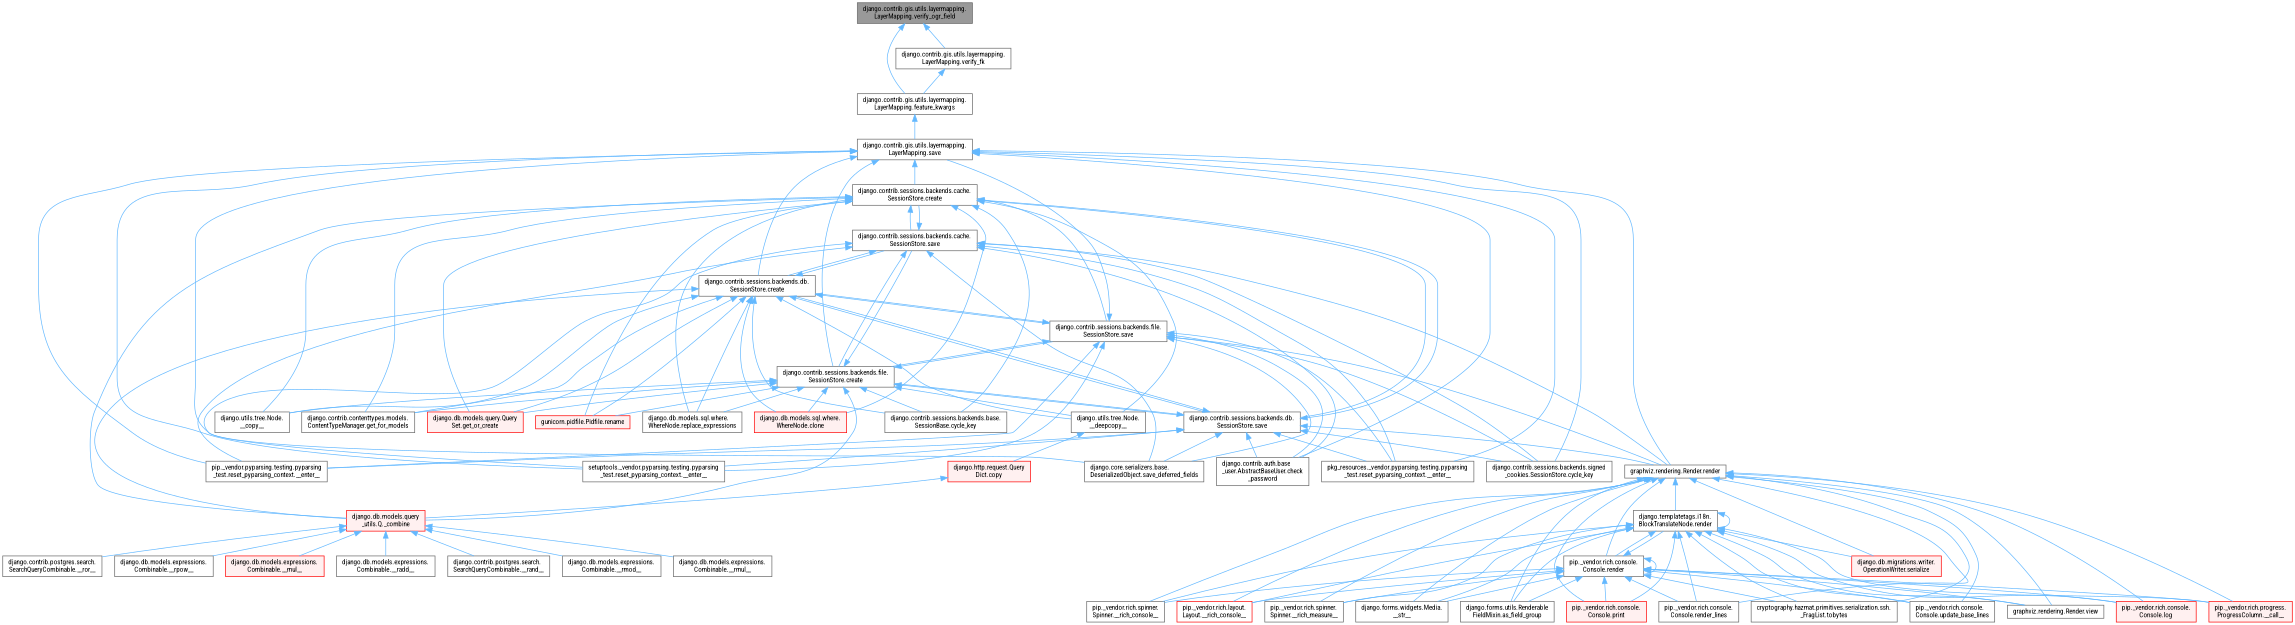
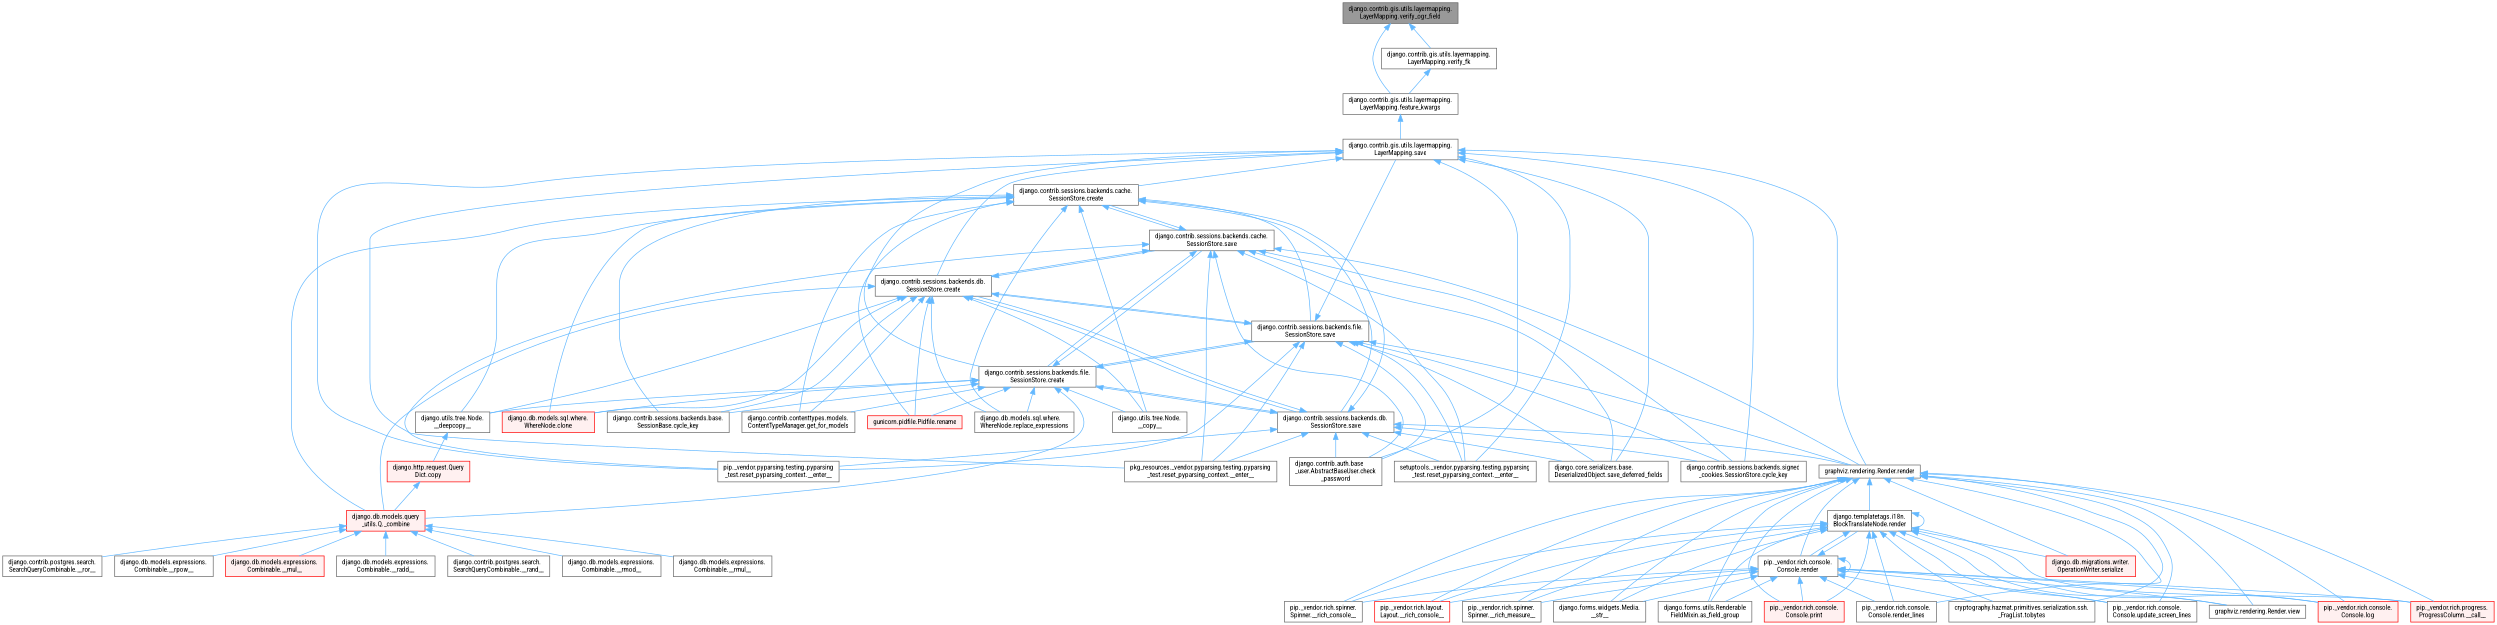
node "django.db.models.query.Query Set.get_or_create": removed
node "pip._vendor.rich.console. Console.update_base_lines": label "pip._vendor.rich.console. Console.update_base_lines" -> "pip._vendor.rich.console. Console.update_screen_lines"
